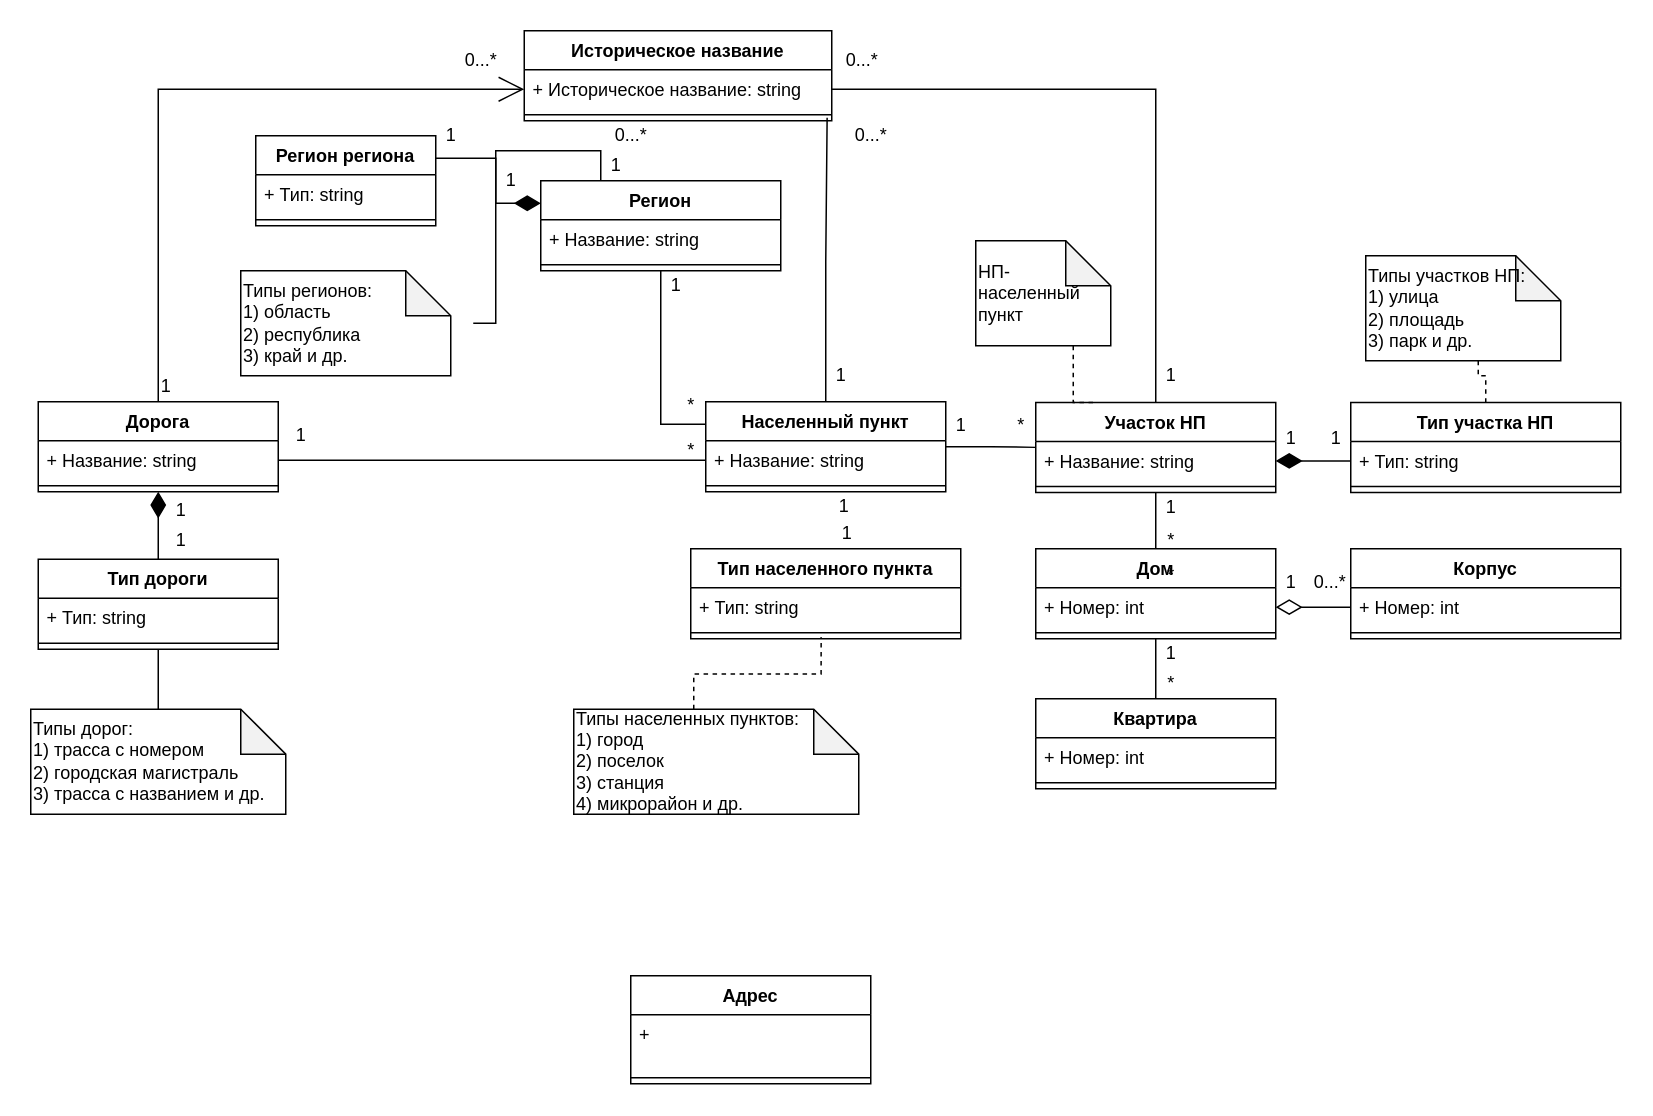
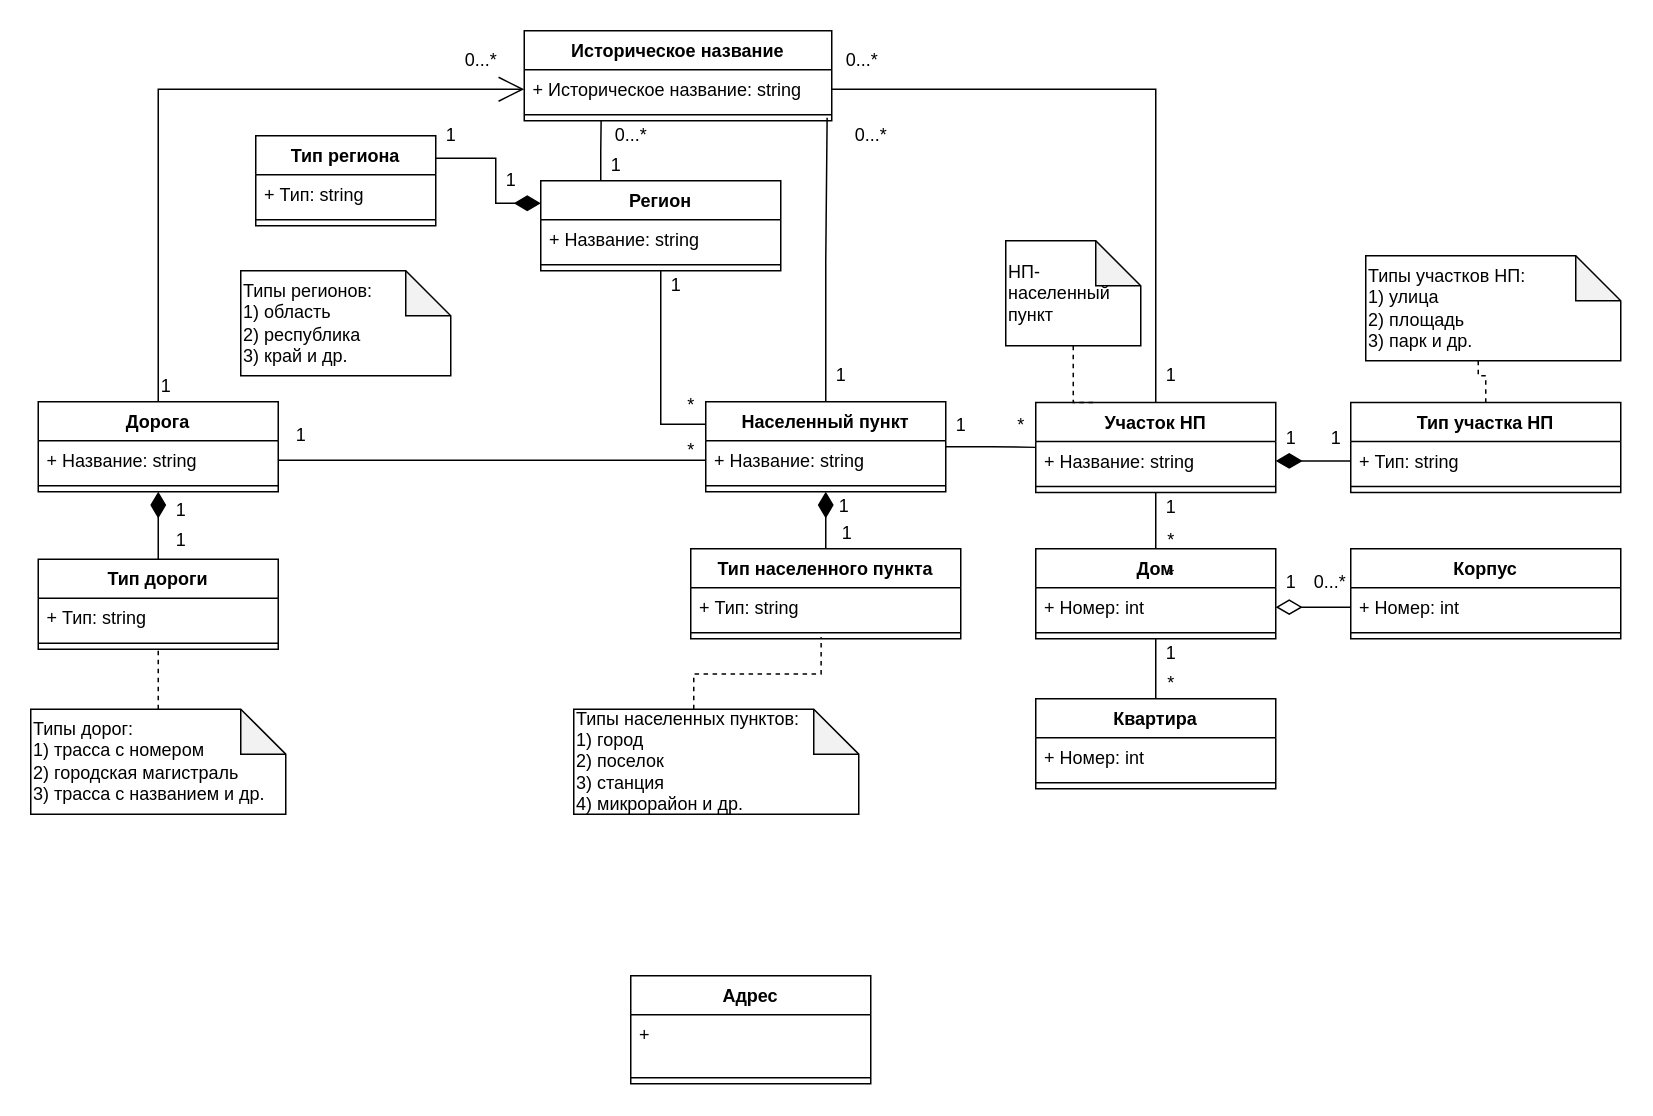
node "Регион региона": label "Регион региона" -> "Тип региона"
edge "Регион" -- "Типы регионов: 1) область 2) республика 3) край и др.": now "Регион" -- "Историческое название"
node "НП- населенный пункт": moved (1043, 293) -> (1073, 293)
node "Типы участков НП: 1) улица 2) площадь 3) парк и др.": size 195x105 -> 255x105
edge "Тип населенного пункта" -> "Населенный пункт": added
edge "Тип дороги" -- "Типы дорог: 1) трасса с номером 2) городская магистраль 3) трасса с названием и др.": style solid -> dashed
